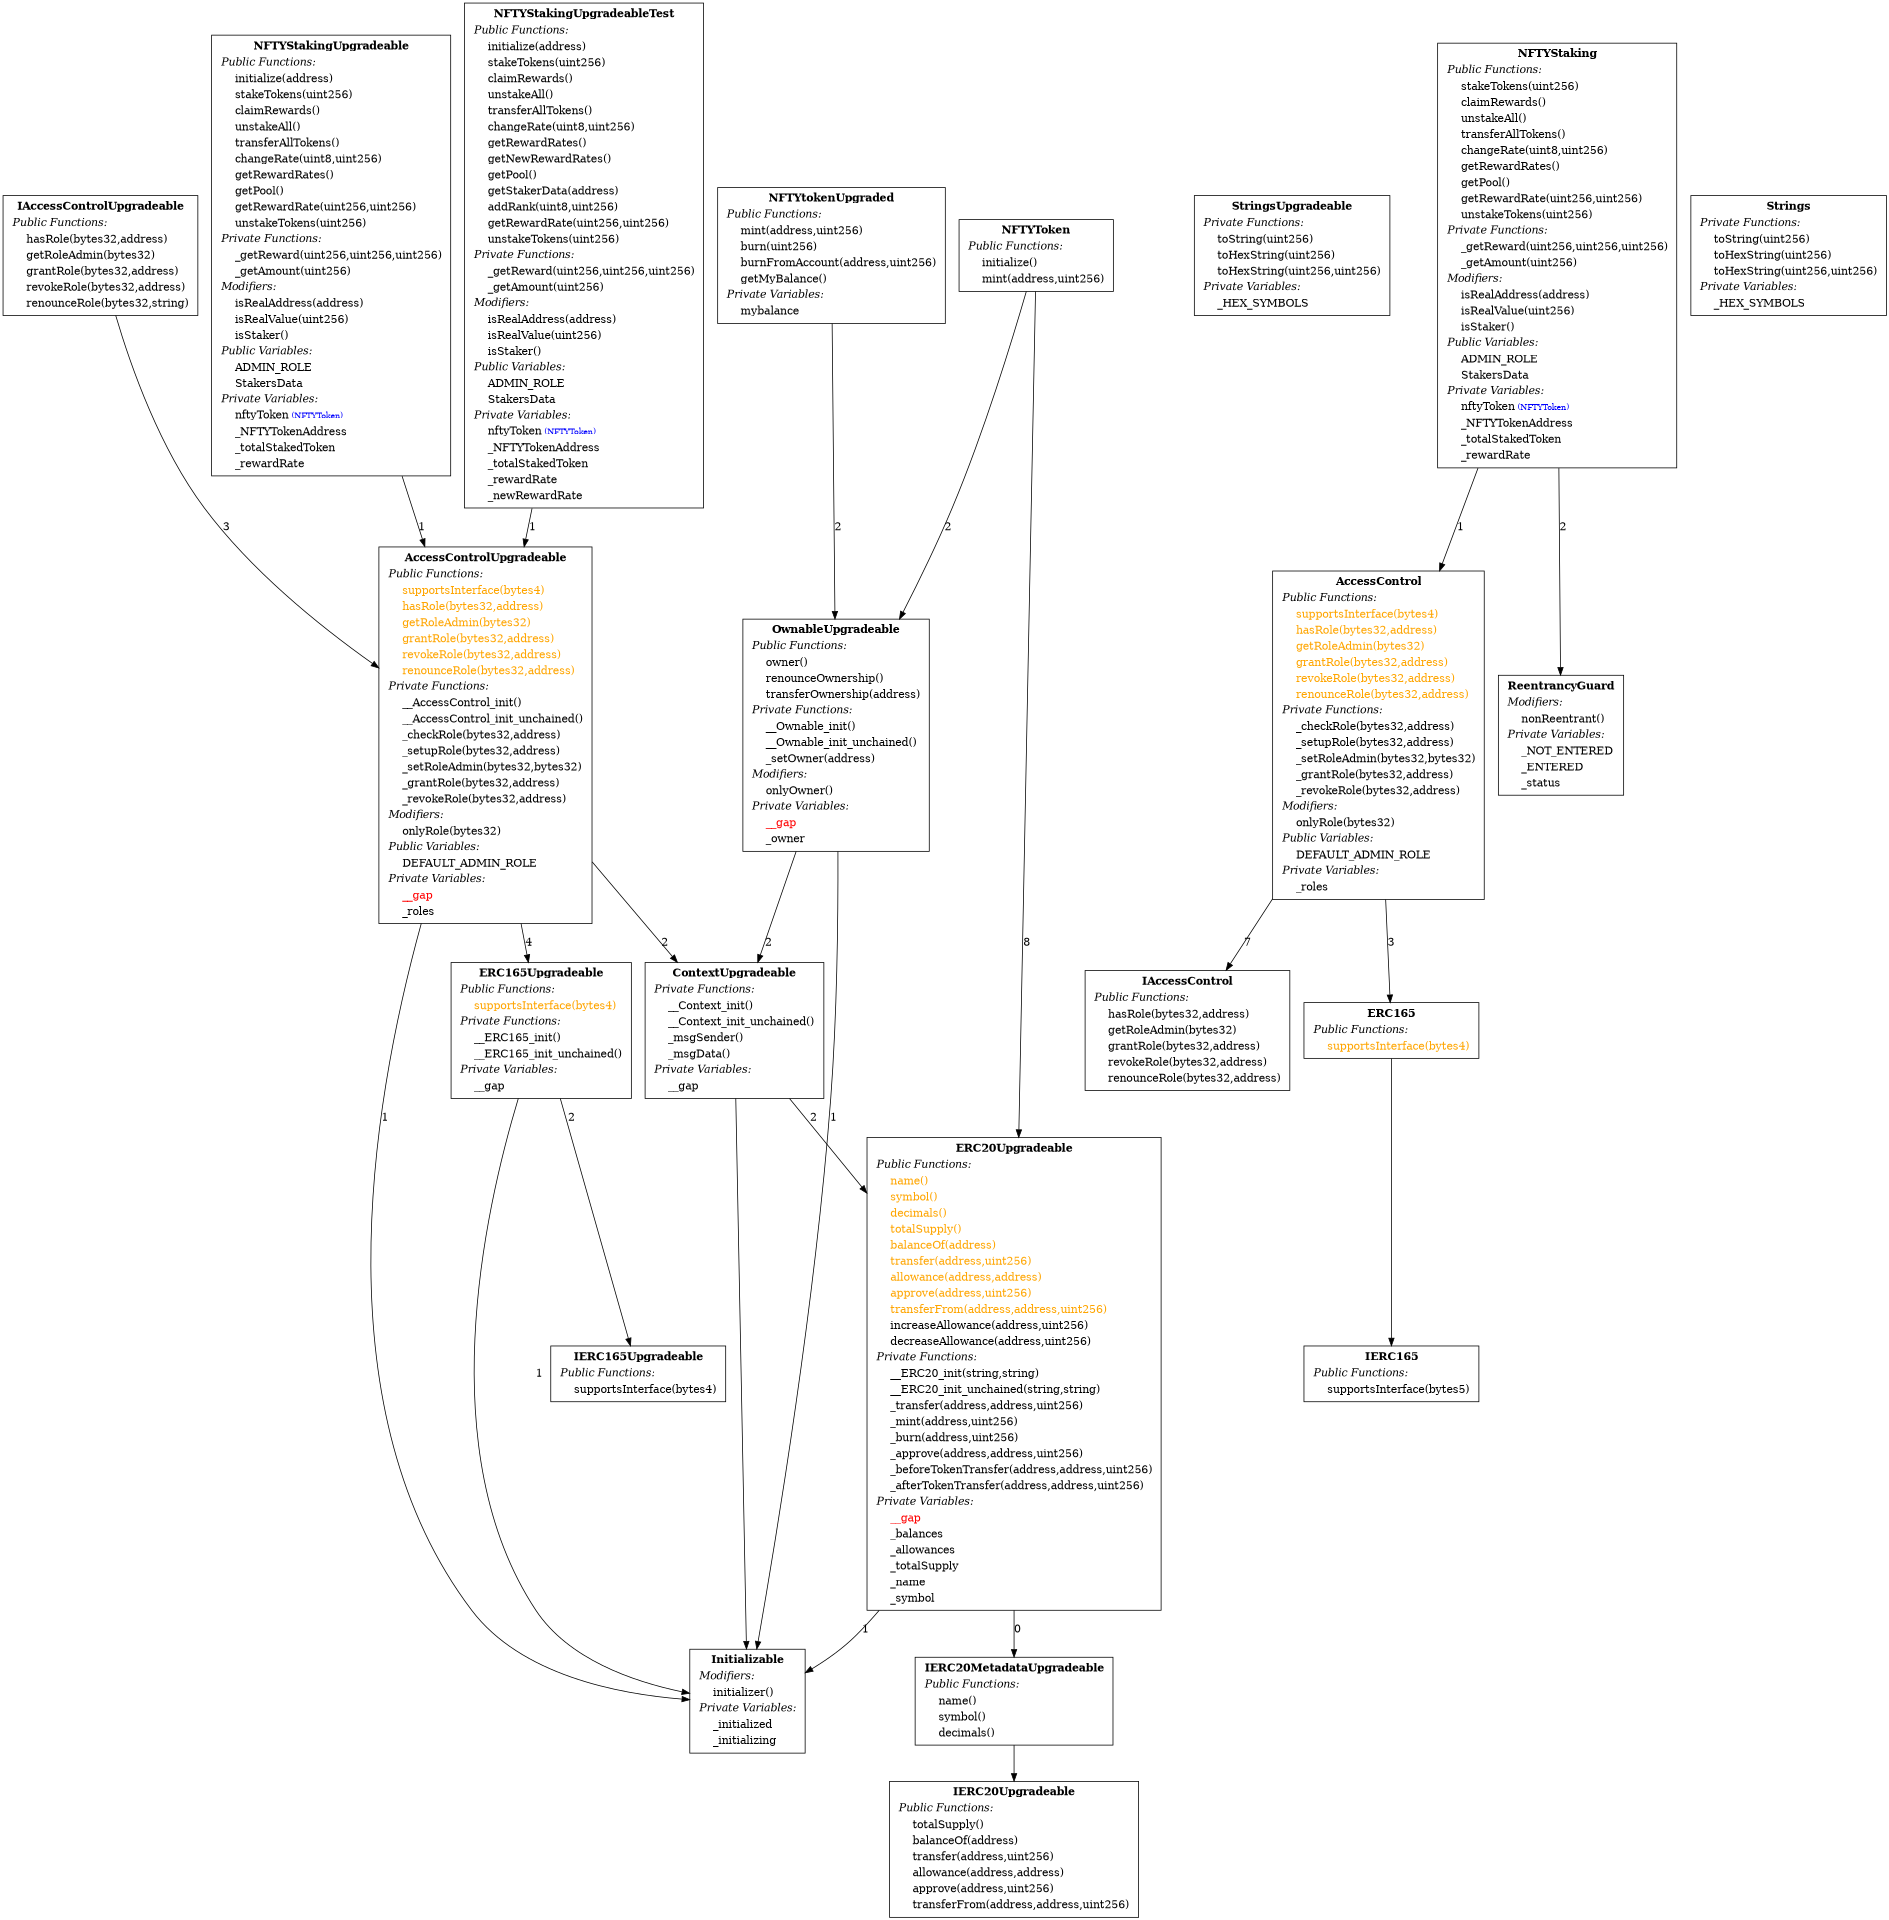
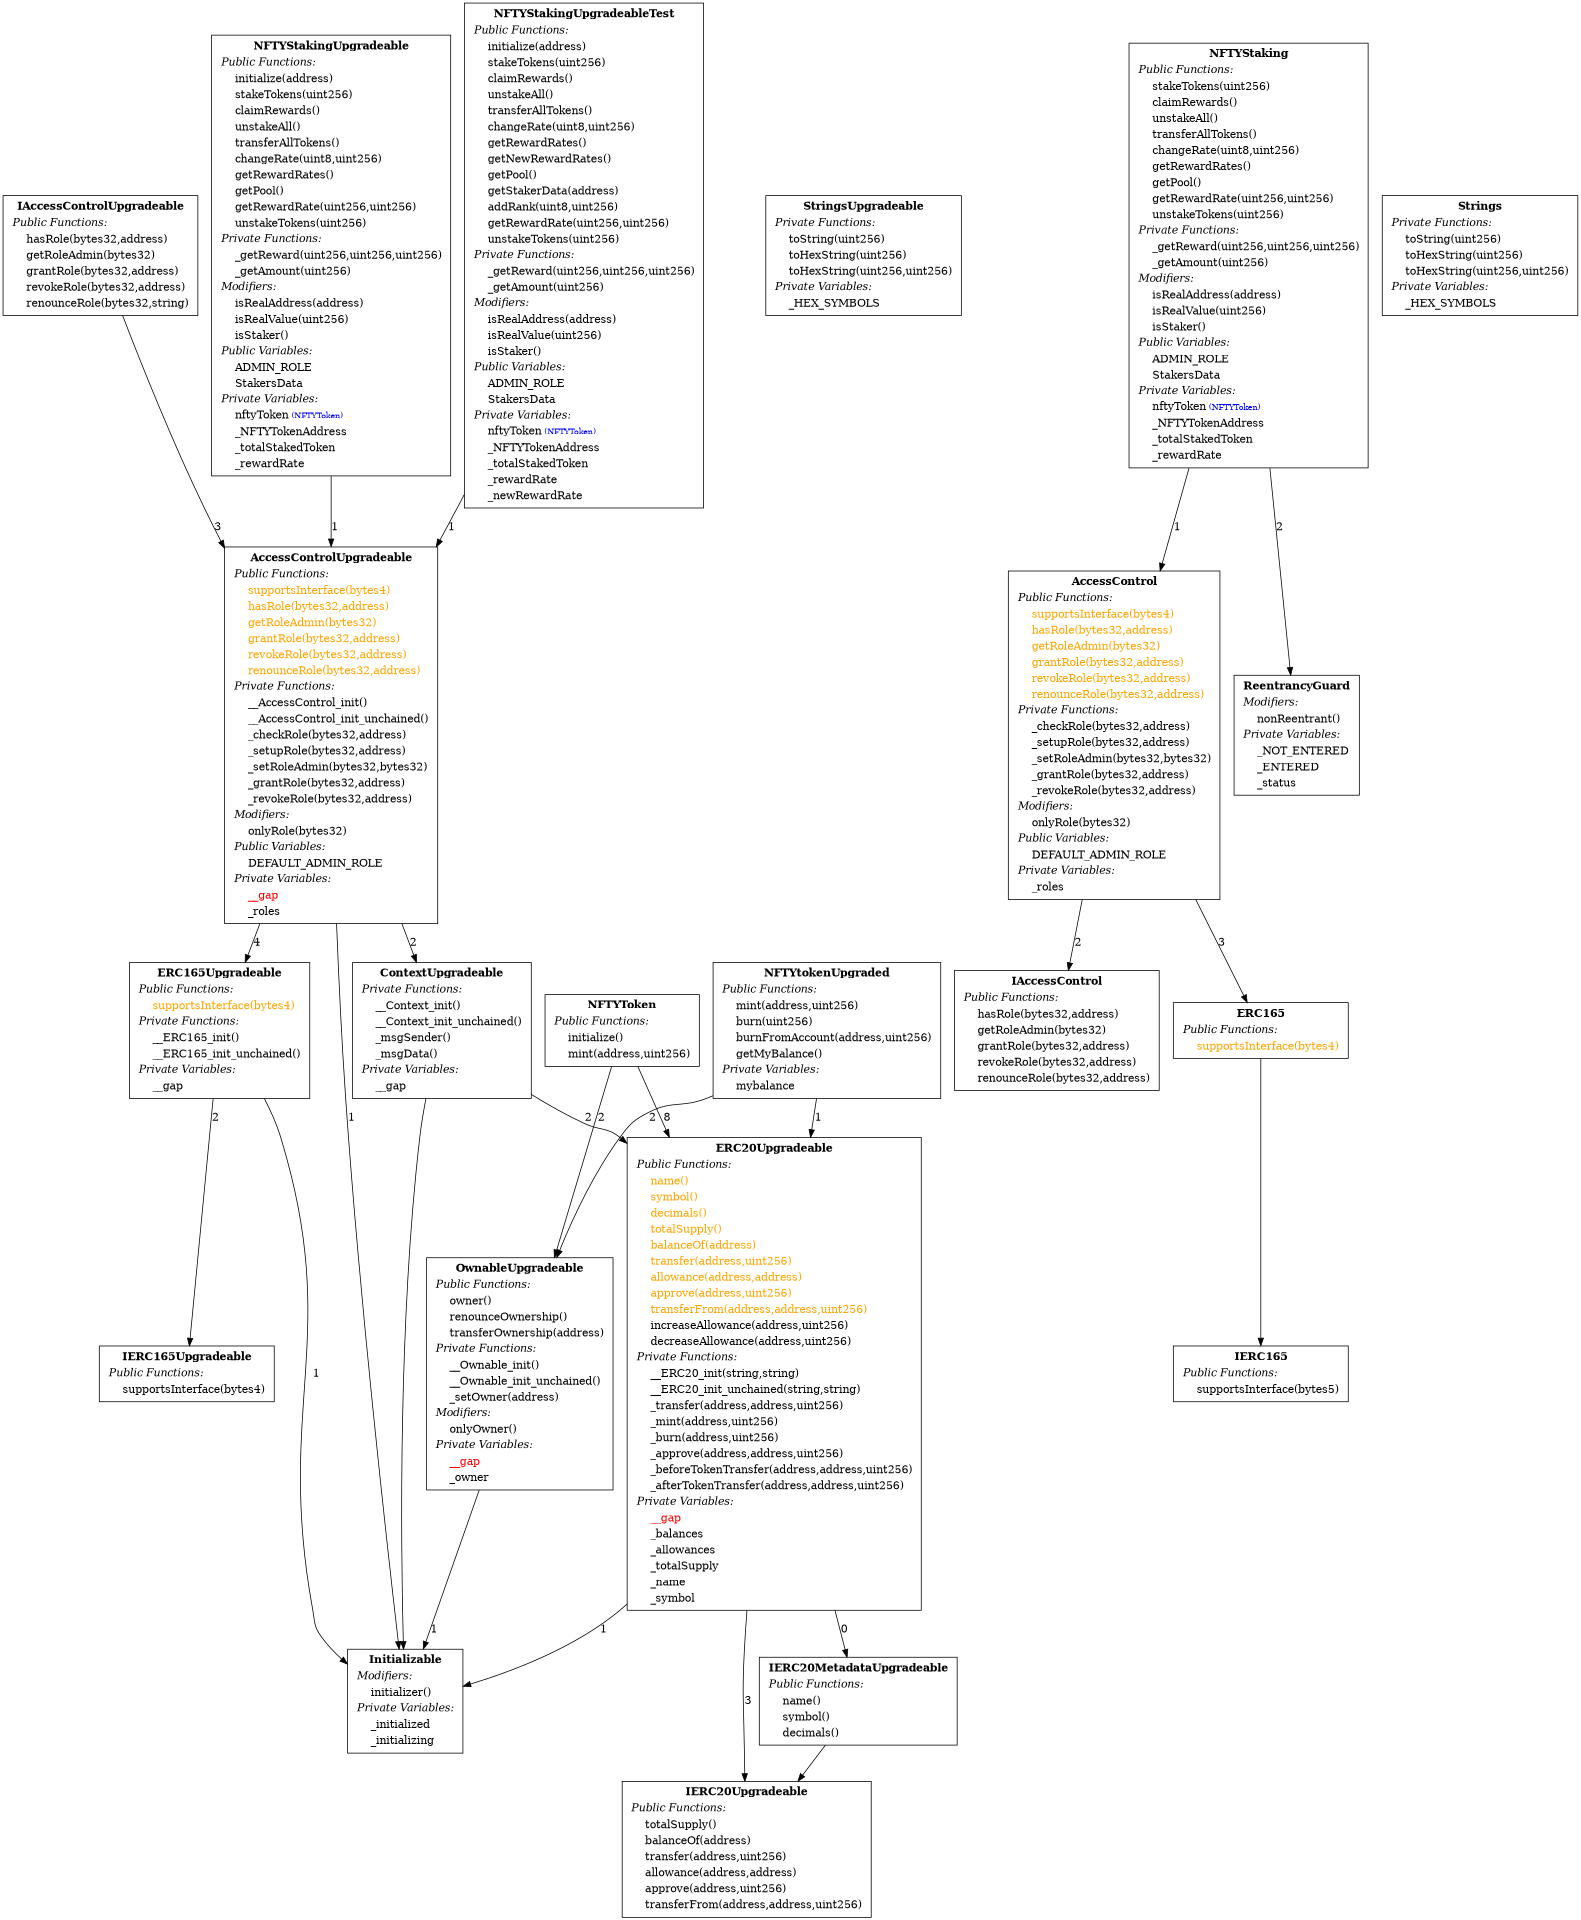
edge "OwnableUpgradeable" -> "ContextUpgradeable": removed, label "2"
edge "AccessControl" -> "IAccessControl": label "7" -> "2"
edge "NFTYtokenUpgraded" -> "ERC20Upgradeable": added, label "1"
edge "ERC20Upgradeable" -> "IERC20Upgradeable": added, label "3"
